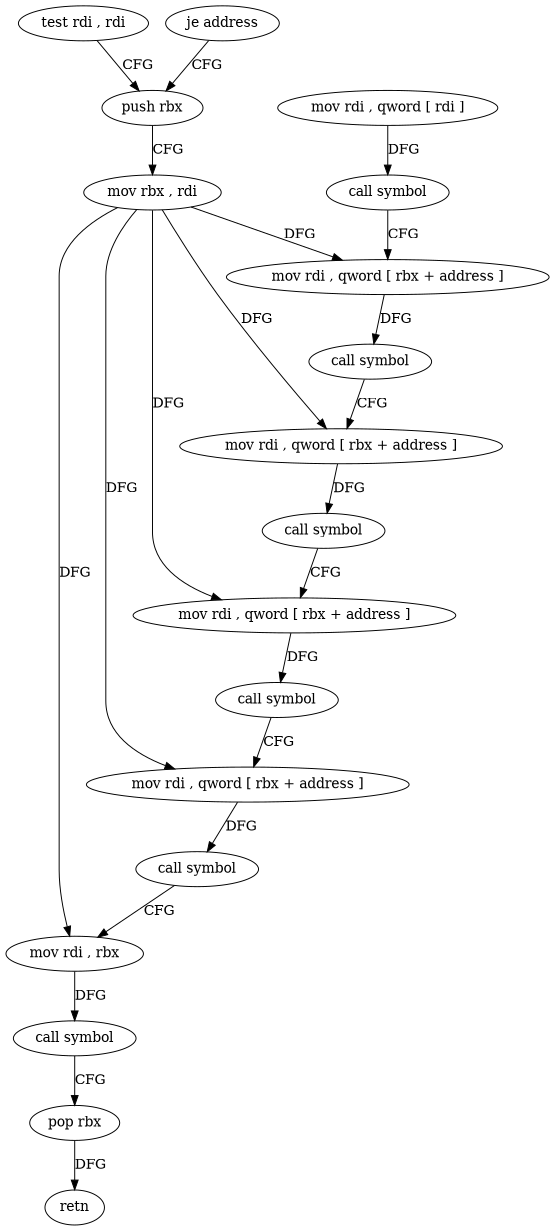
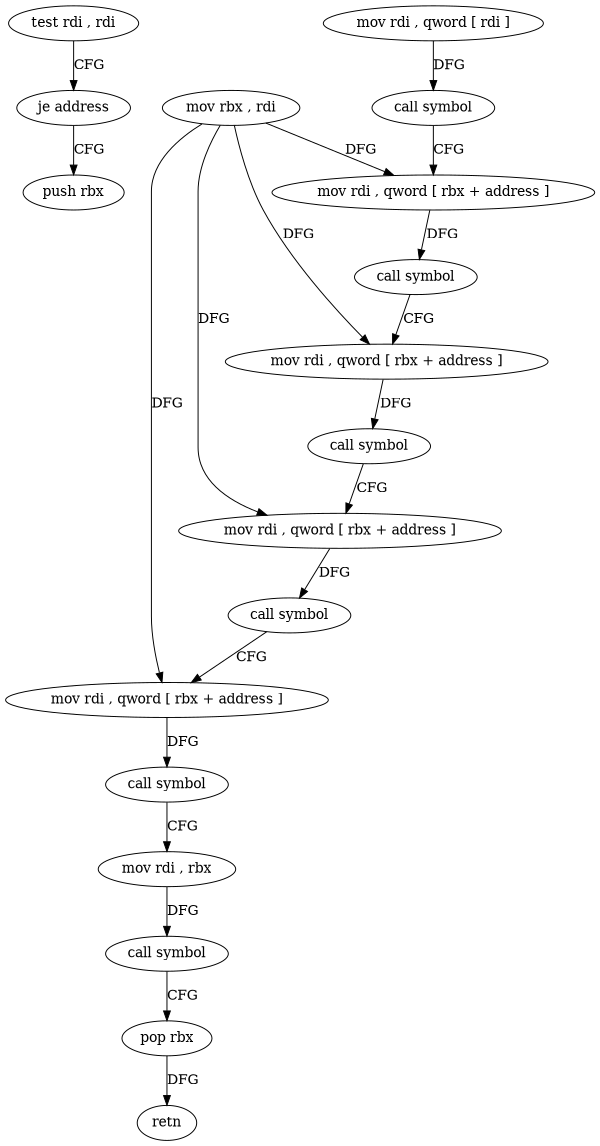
edge "test rdi , rdi" -> "push rbx": now "test rdi , rdi" -> "je address"
edge "push rbx" -> "mov rbx , rdi": removed, label "CFG"
edge "mov rbx , rdi" -> "mov rdi , rbx": removed, label "DFG"
